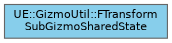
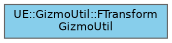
node "UE::GizmoUtil::FTransform SubGizmoSharedState": label "UE::GizmoUtil::FTransform SubGizmoSharedState" -> "UE::GizmoUtil::FTransform GizmoUtil"
